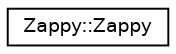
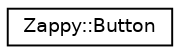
node "Zappy::Zappy": label "Zappy::Zappy" -> "Zappy::Button"
